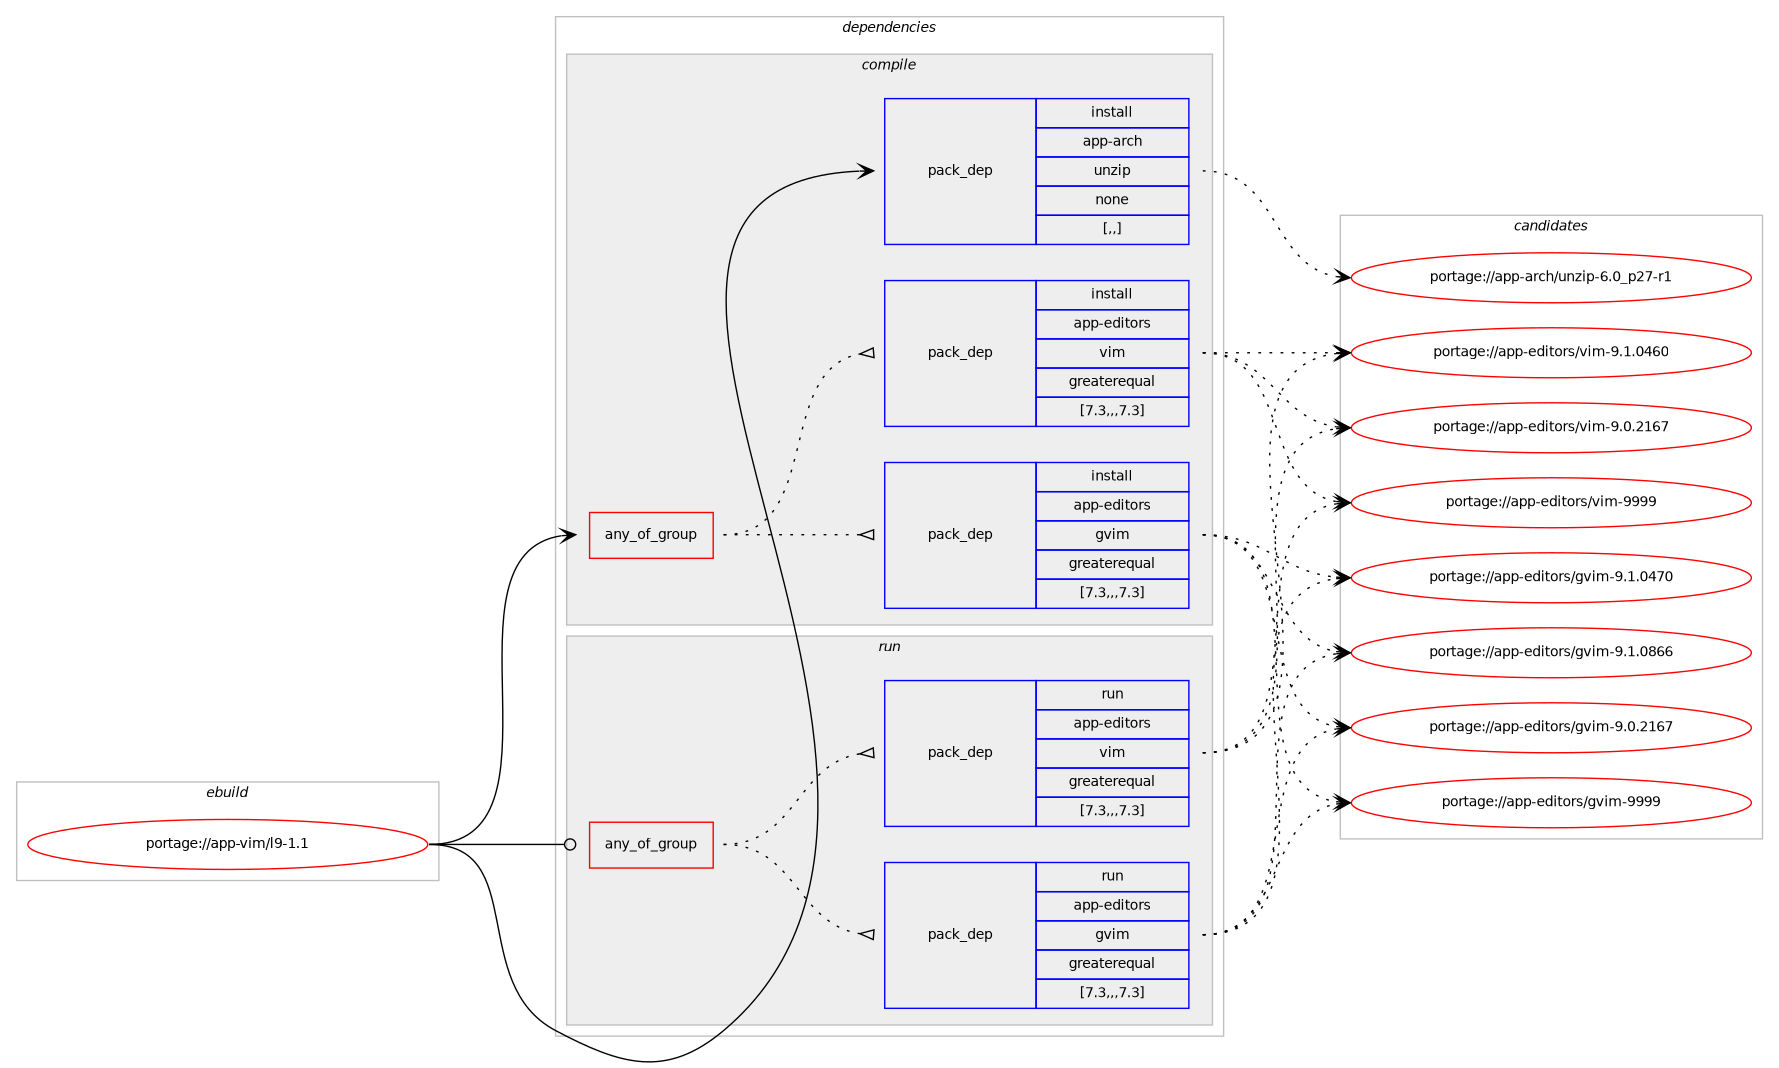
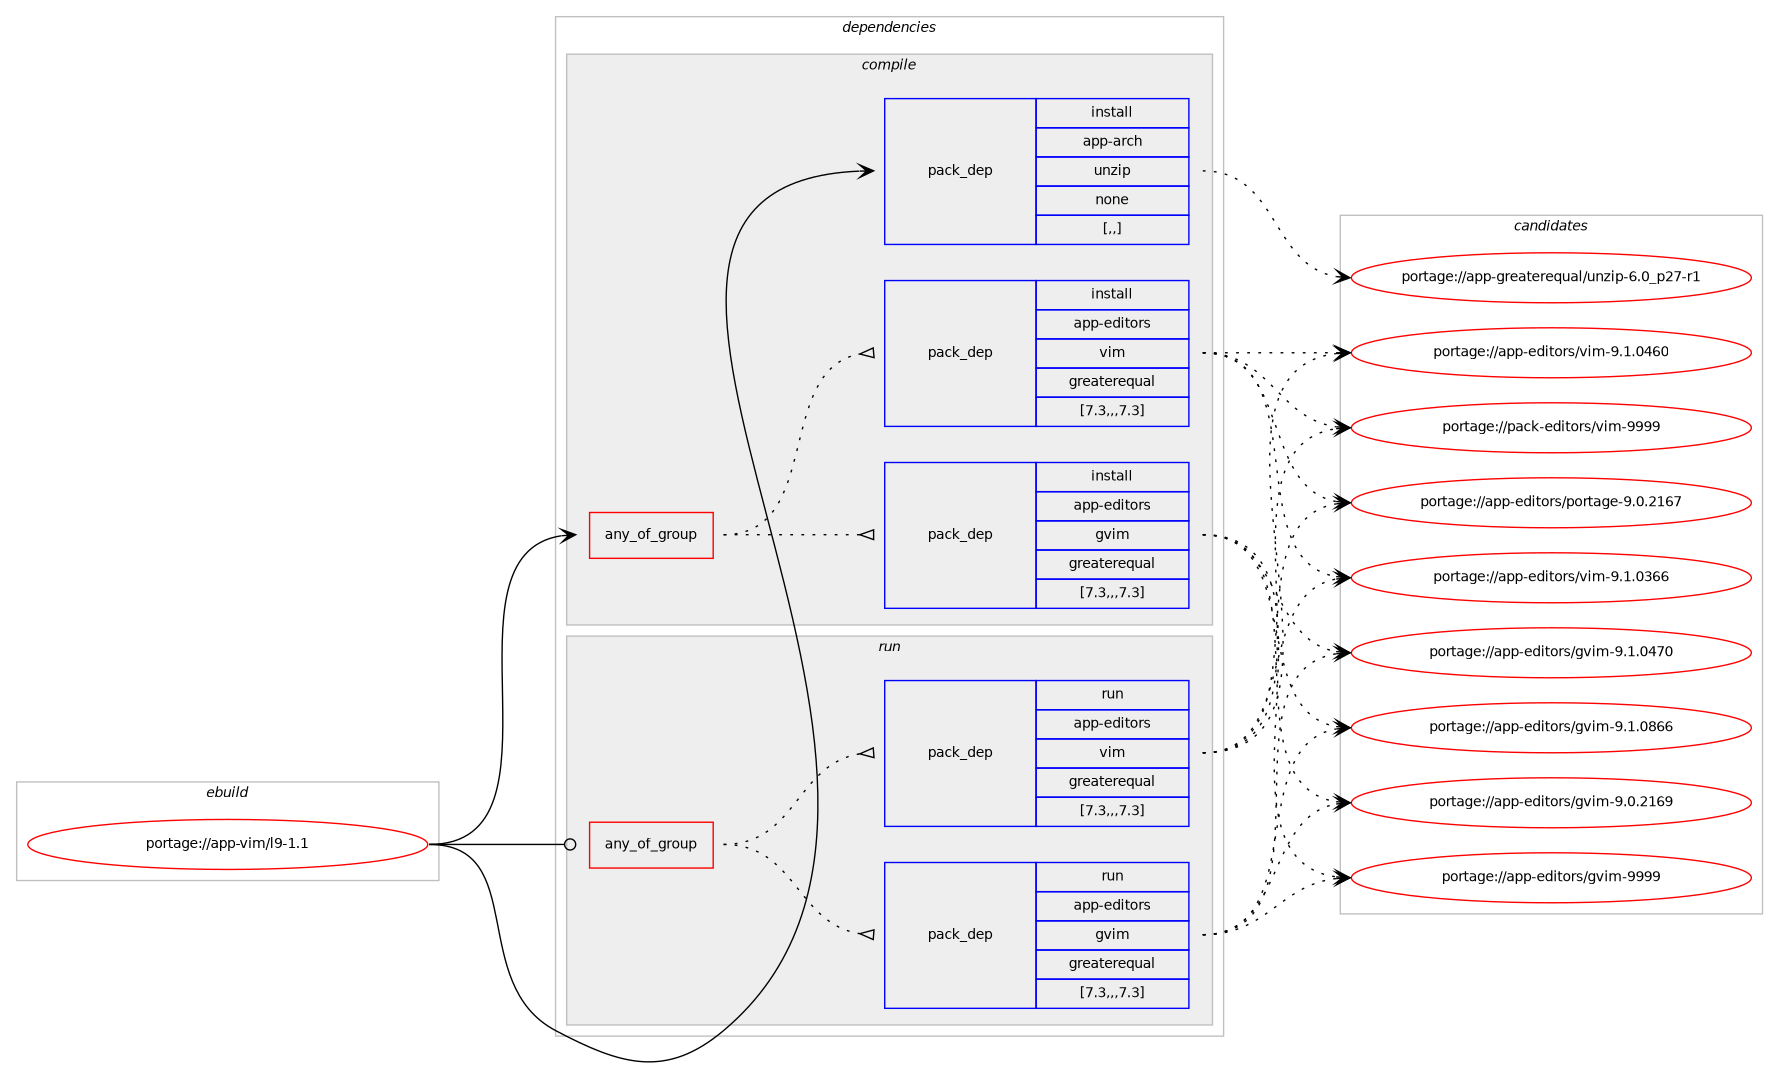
node "portage://app-arch/unzip-6.0_p27-r1": label "portage://app-arch/unzip-6.0_p27-r1" -> "portage://app-greaterequal/unzip-6.0_p27-r1"
node "portage://app-editors/vim-9.0.2167": label "portage://app-editors/vim-9.0.2167" -> "portage://app-editors/portage-9.0.2167"
node "portage://app-editors/vim-9999": label "portage://app-editors/vim-9999" -> "portage://pack-editors/vim-9999"
node "portage://app-editors/vim-9.1.0366": added
node "portage://app-editors/gvim-9.0.2167": label "portage://app-editors/gvim-9.0.2167" -> "portage://app-editors/gvim-9.0.2169"
